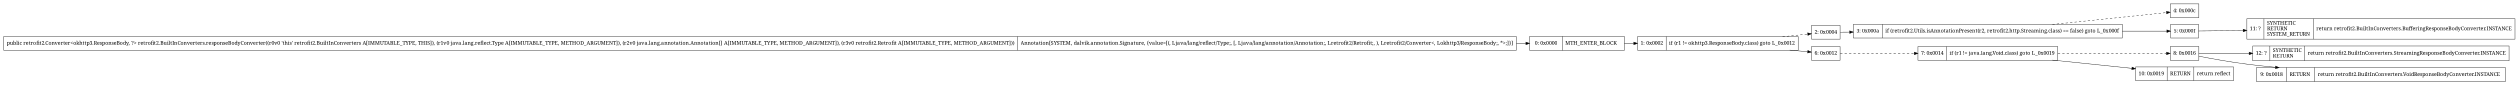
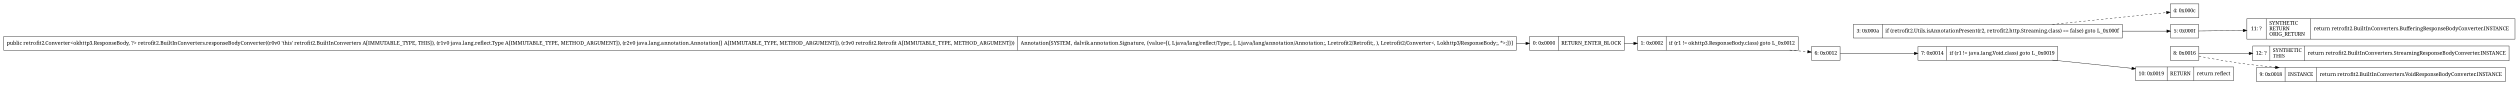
node "2: 0x0004": removed
node "11: ?": text "SYSTEM_RETURN" -> "ORIG_RETURN"
node "0: 0x0000": text "MTH_ENTER_BLOCK" -> "RETURN_ENTER_BLOCK"
edge "1: 0x0002" -> "6: 0x0012": style solid -> dashed
edge "6: 0x0012" -> "7: 0x0014": style dashed -> solid
edge "7: 0x0014" -> "8: 0x0016": removed
node "12: ?": text "RETURN" -> "THIS"
edge "8: 0x0016" -> "9: 0x0018": style solid -> dashed
node "9: 0x0018": text "RETURN" -> "INSTANCE"
